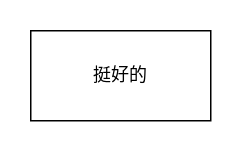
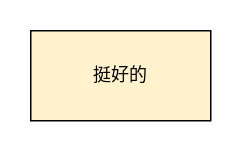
node "挺好的": fillcolor #ffffff -> #fff2cc
